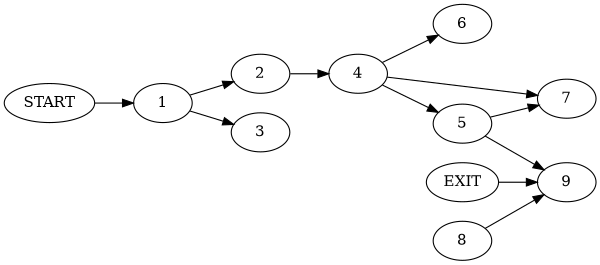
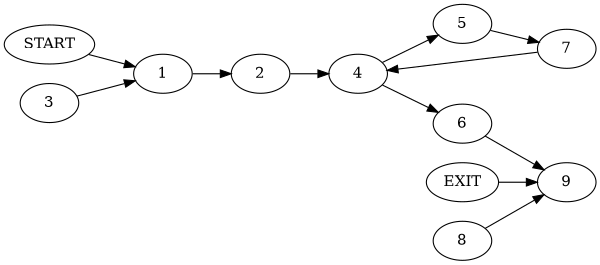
edge "4" -> "7": reversed
edge "1" -> "3": reversed
edge "5" -> "9": now "6" -> "9"
